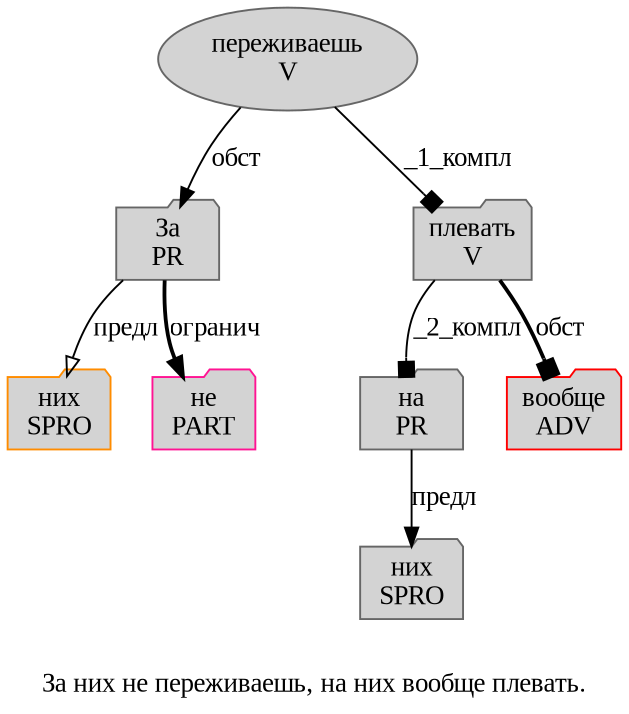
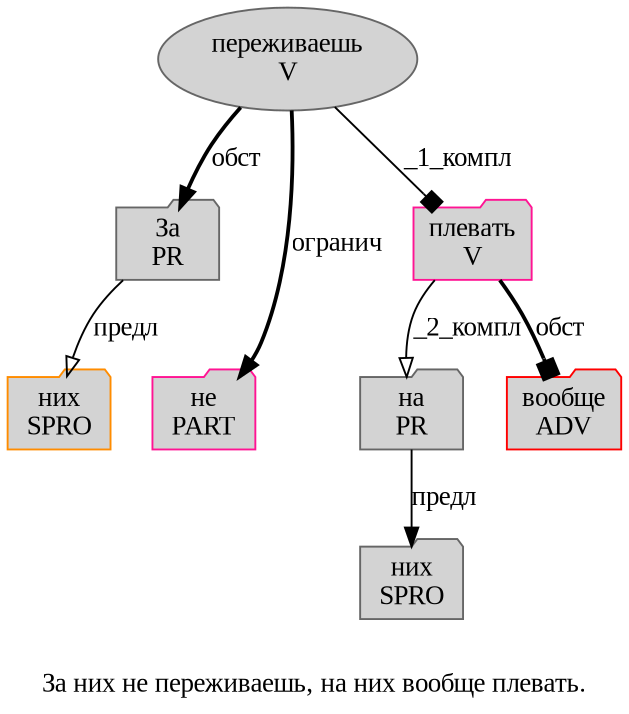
edge "переживаешь V" -> "За PR": style solid -> bold
node "плевать V": color gray40 -> deeppink
edge "плевать V" -> "на PR": arrowhead box -> onormal
edge "За PR" -> "не PART": now "переживаешь V" -> "не PART"
